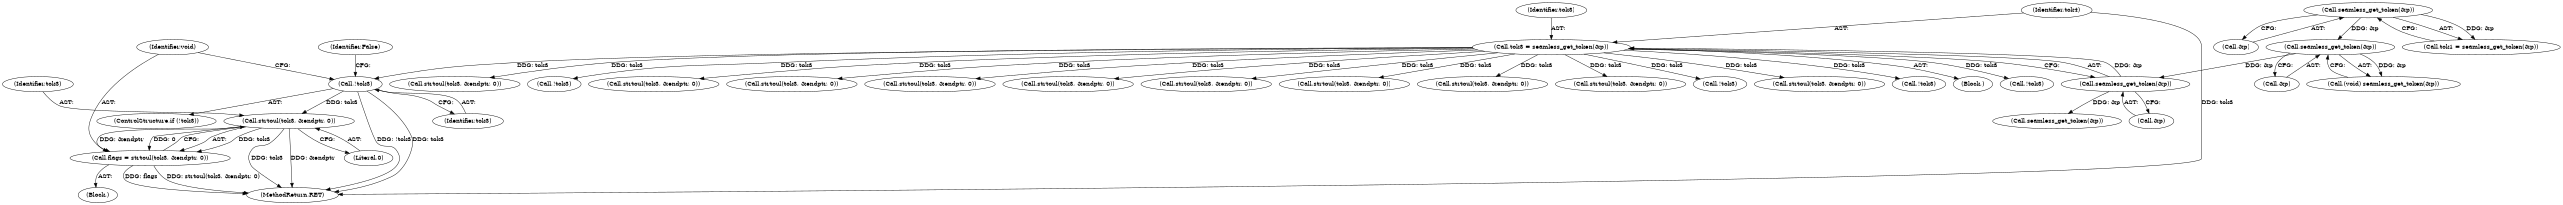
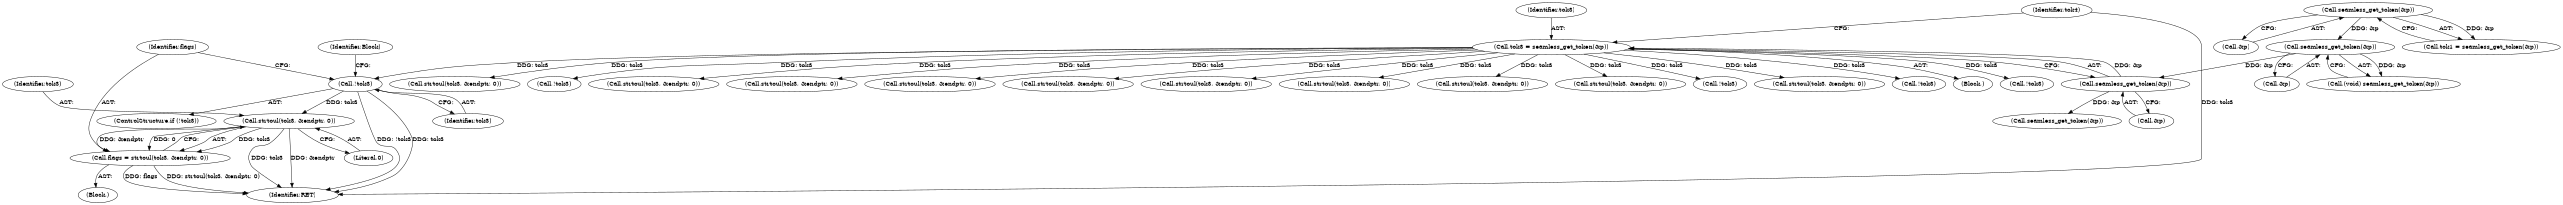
edge "(Identifier,tok4)" -> "(Call,tok3 = seamless_get_token(&p))": label "AST: " -> "CFG: "
node "(Identifier,void)": label "(Identifier,void)" -> "(Identifier,flags)"
node "(Identifier,False)": label "(Identifier,False)" -> "(Identifier,Block)"
node "(MethodReturn,RET)": label "(MethodReturn,RET)" -> "(Identifier,RET)"
